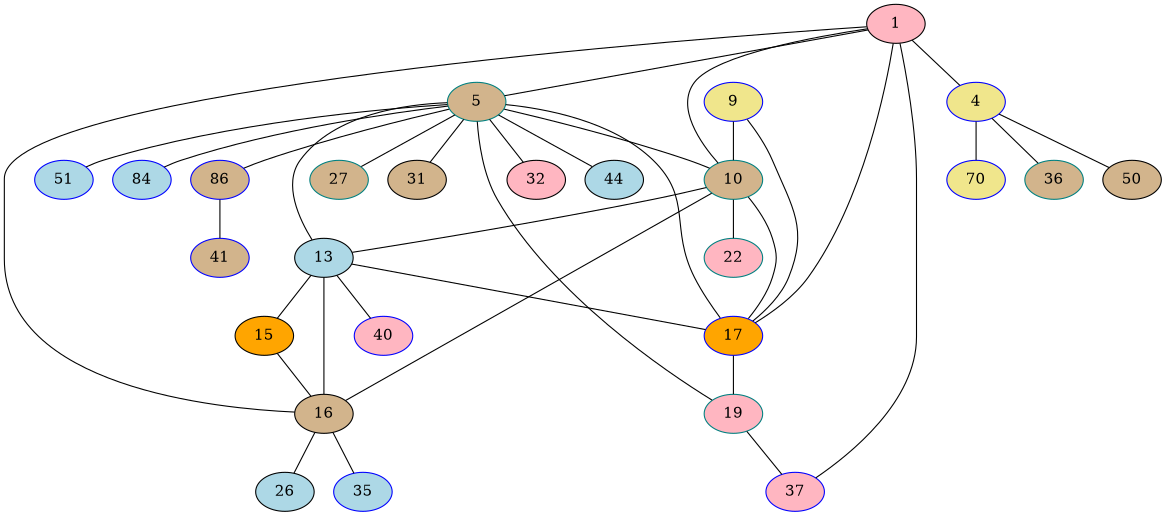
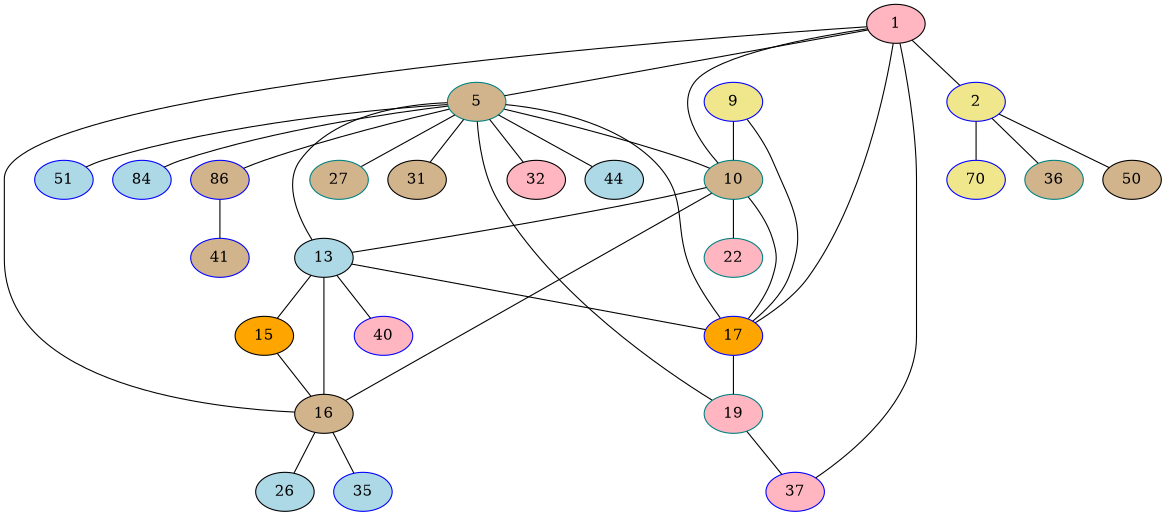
node "4": label "4" -> "2"
